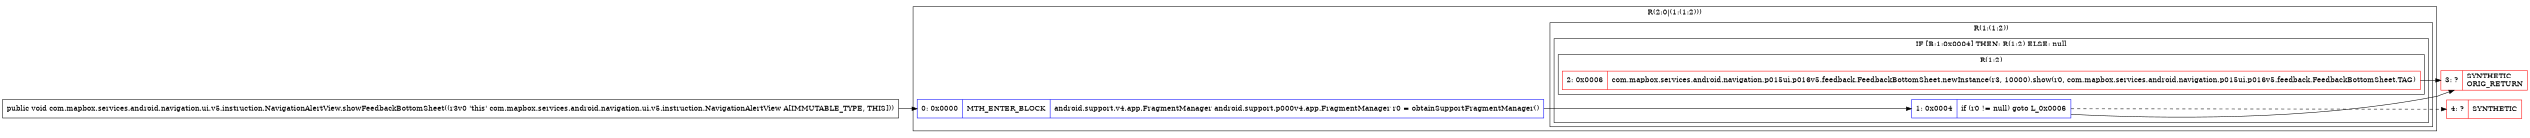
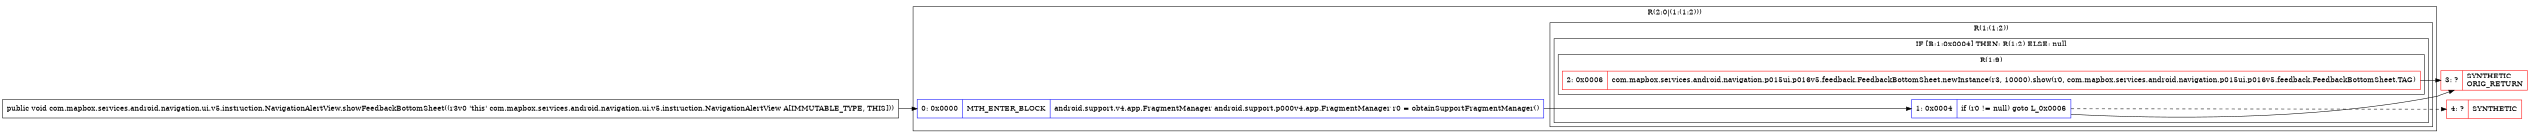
cluster "R(1:2)": label "R(1:2)" -> "R(1:9)"
